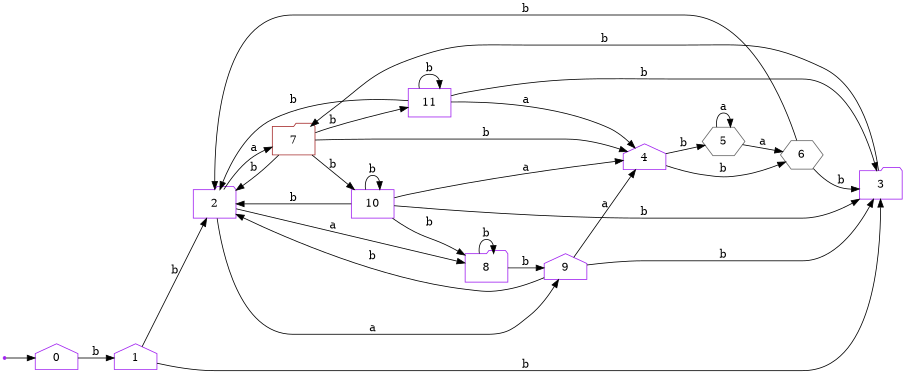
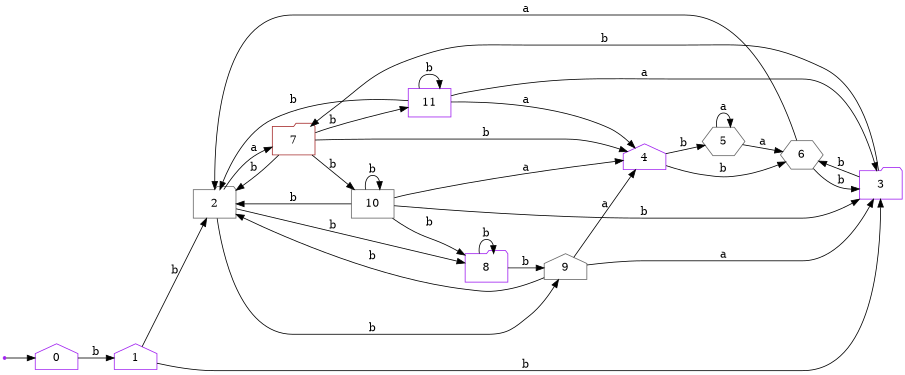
edge "6" -> "2": label "b" -> "a"
edge "11" -> "3": label "b" -> "a"
edge "3" -> "6": added, label "b"
node "2": color purple -> gray40
node "10": color purple -> gray40
edge "2" -> "8": label "a" -> "b"
edge "9" -> "3": label "b" -> "a"
node "9": color purple -> gray40
edge "2" -> "9": label "a" -> "b"
